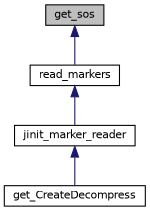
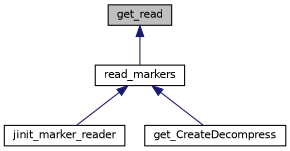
node "get_sos": label "get_sos" -> "get_read"
edge "get_CreateDecompress" -> "jinit_marker_reader": now "get_CreateDecompress" -> "read_markers"
